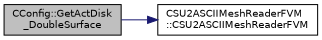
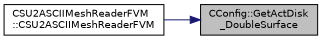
edge "CConfig::GetActDisk _DoubleSurface" -> "CSU2ASCIIMeshReaderFVM ::CSU2ASCIIMeshReaderFVM": reversed
